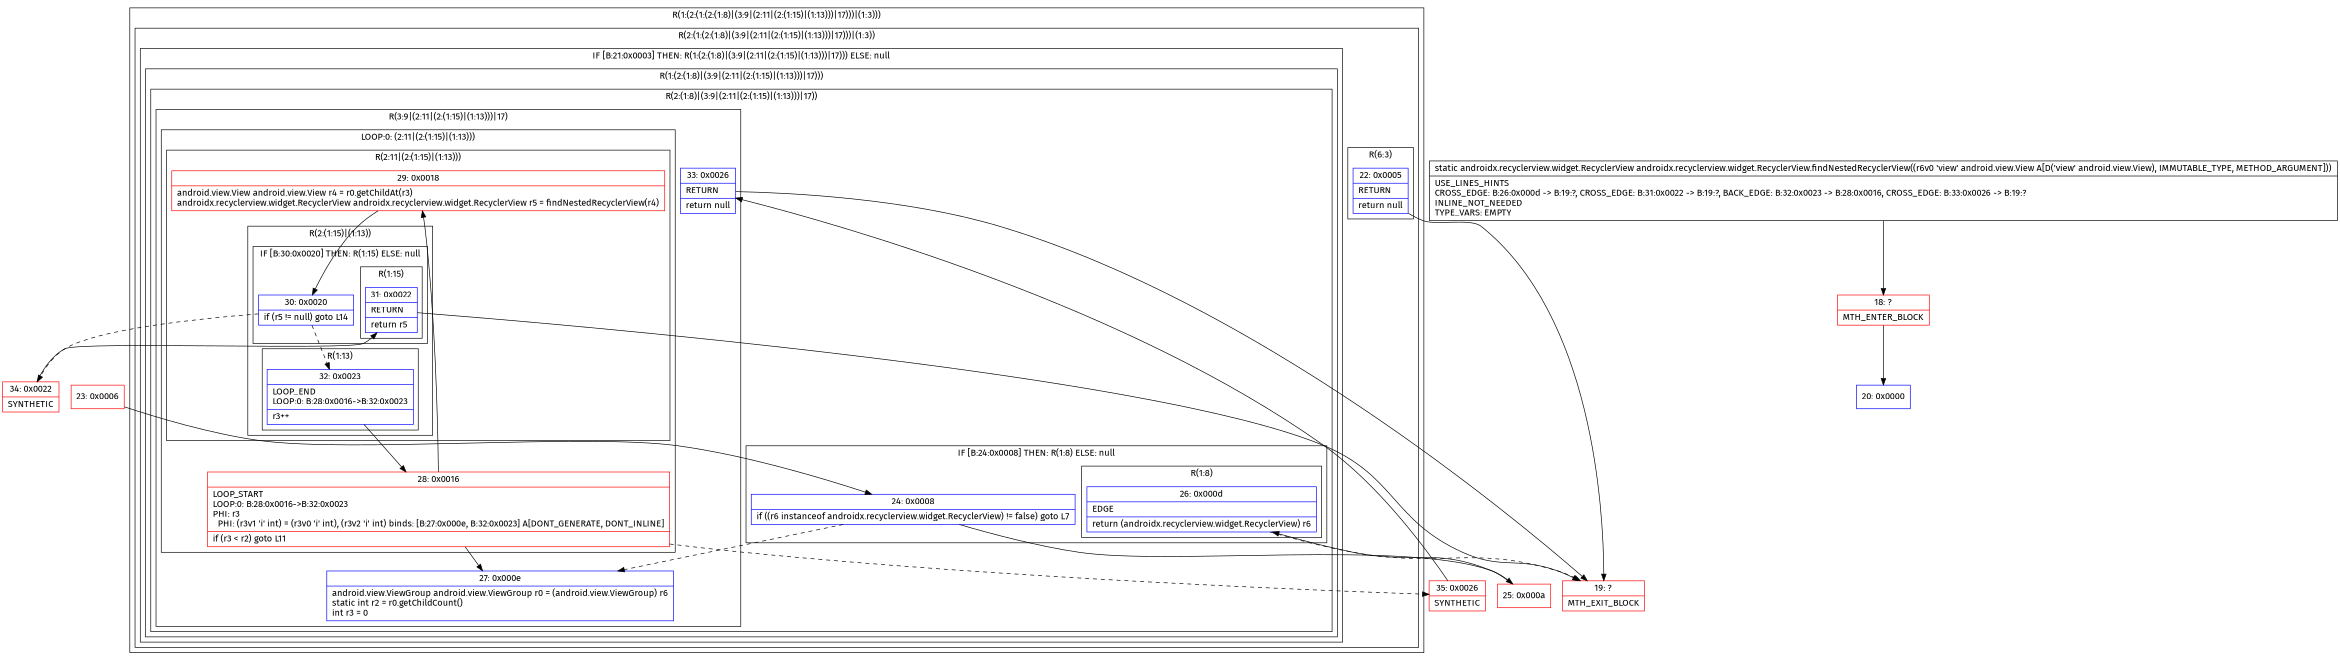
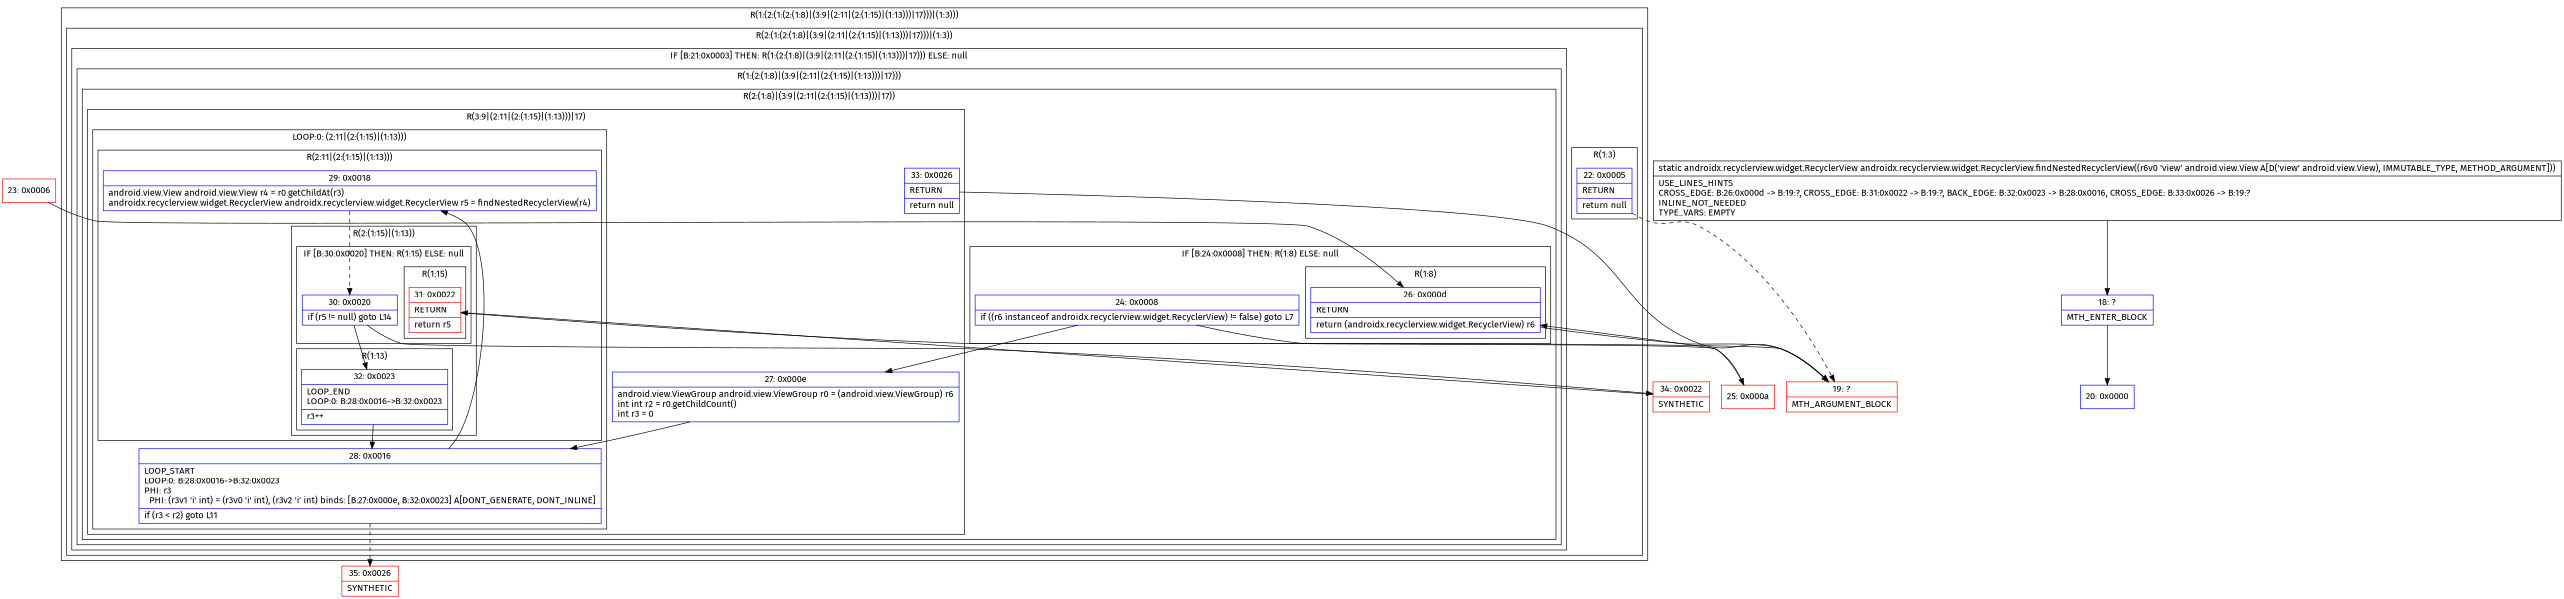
cluster "R(6:3)": label "R(6:3)" -> "R(1:3)"
node "29: 0x0018": color red -> blue
edge "29: 0x0018" -> "30: 0x0020": style solid -> dashed
node "31: 0x0022": color blue -> red
node "18: ?": color red -> blue
edge "30: 0x0020" -> "34: 0x0022": style dashed -> solid
edge "35: 0x0026" -> "33: 0x0026": removed
edge "30: 0x0020" -> "32: 0x0023": style dashed -> solid
edge "22: 0x0005" -> "19: ?": style solid -> dashed
edge "23: 0x0006" -> "24: 0x0008": now "23: 0x0006" -> "26: 0x000d"
node "28: 0x0016": color red -> blue
node "26: 0x000d": text "EDGE" -> "RETURN"
edge "24: 0x0008" -> "27: 0x000e": style dashed -> solid
edge "28: 0x0016" -> "27: 0x000e": reversed
edge "26: 0x000d" -> "19: ?": style dashed -> solid
node "27: 0x000e": text "static int r2 = r0.getChildCount()" -> "int int r2 = r0.getChildCount()"
node "19: ?": text "MTH_EXIT_BLOCK" -> "MTH_ARGUMENT_BLOCK"
